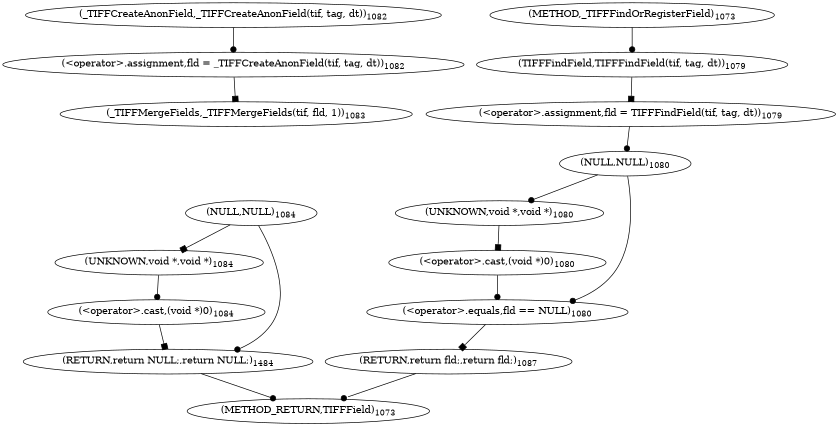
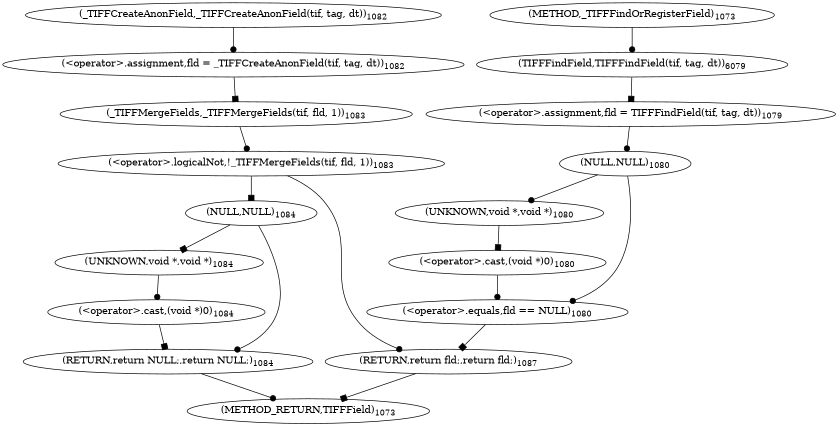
node "(TIFFFindField,TIFFFindField(tif, tag, dt))": text "1079" -> "6079"
node "(<operator>.logicalNot,!_TIFFMergeFields(tif, fld, 1))": added
node "(RETURN,return NULL;,return NULL;)": text "1484" -> "1084"
edge "(RETURN,return fld;,return fld;)" -> "(METHOD_RETURN,TIFFField)": arrowhead dot -> box
